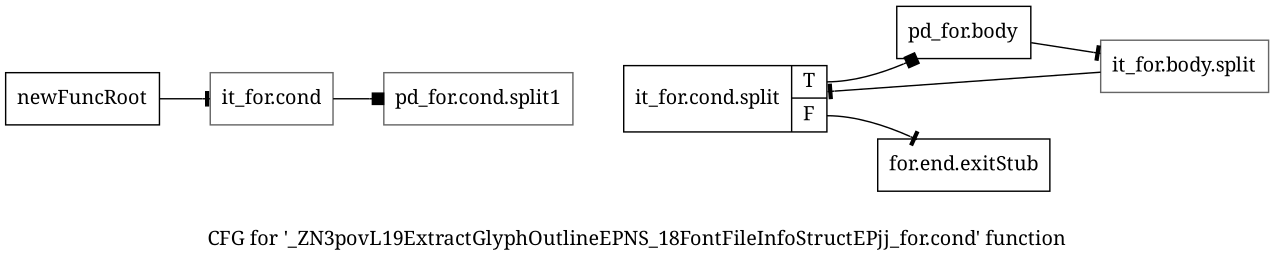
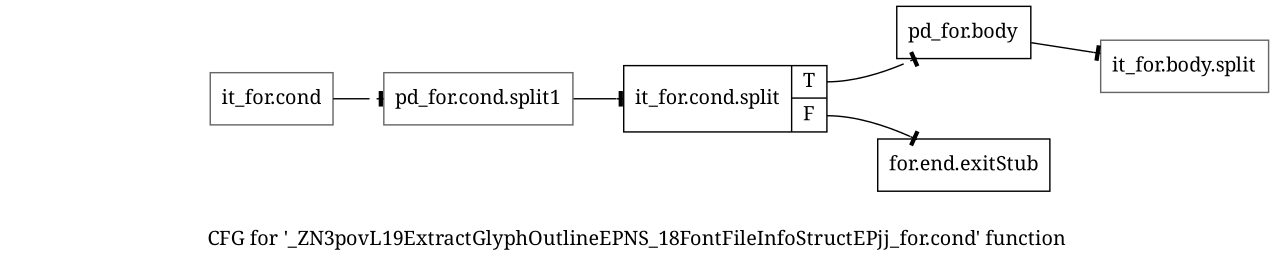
edge "it_for.cond.split" -> "pd_for.body": arrowhead box -> tee
edge "it_for.body.split" -> "it_for.cond.split": now "pd_for.cond.split1" -> "it_for.cond.split"
node "newFuncRoot": removed
edge "it_for.cond" -> "pd_for.cond.split1": arrowhead box -> tee
